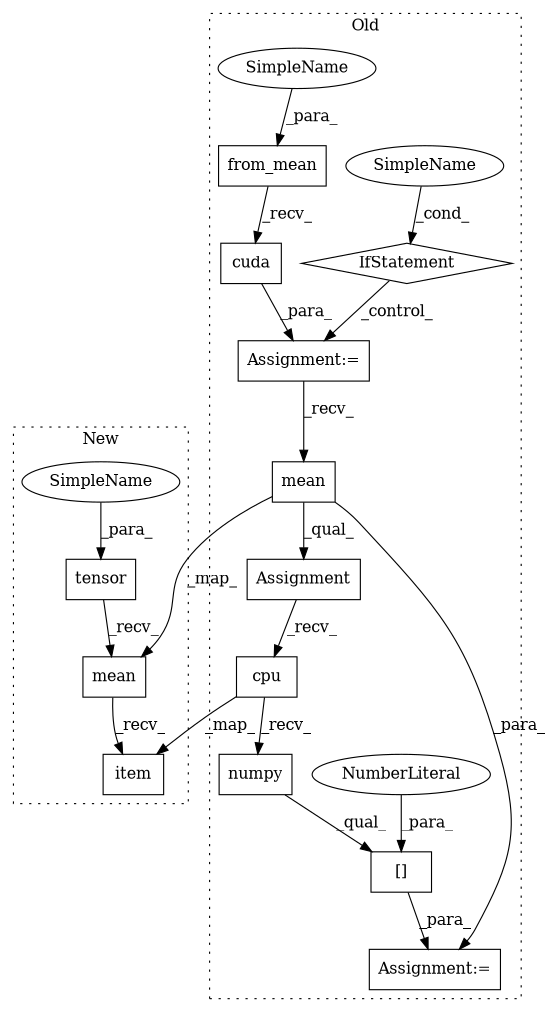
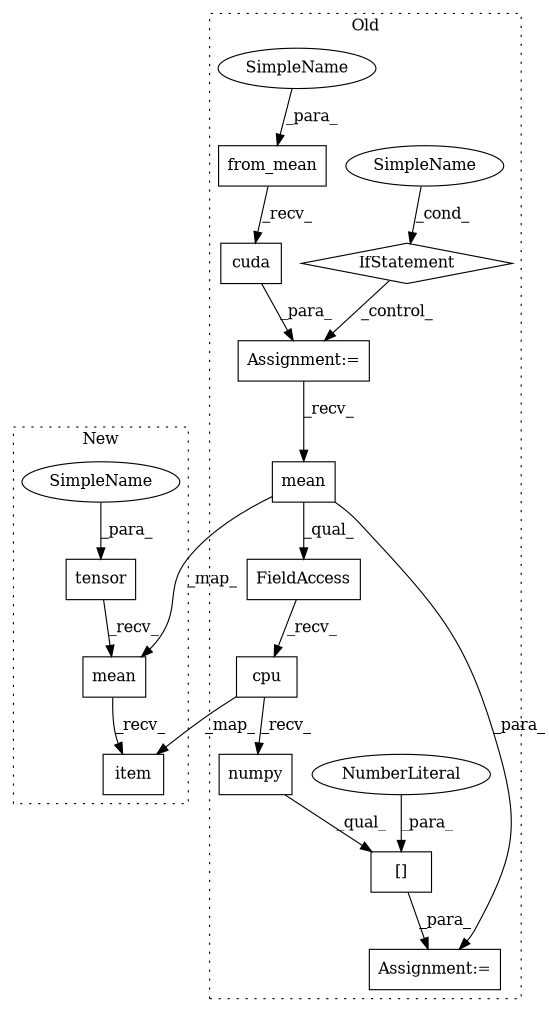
node "Assignment": label "Assignment" -> "FieldAccess"
